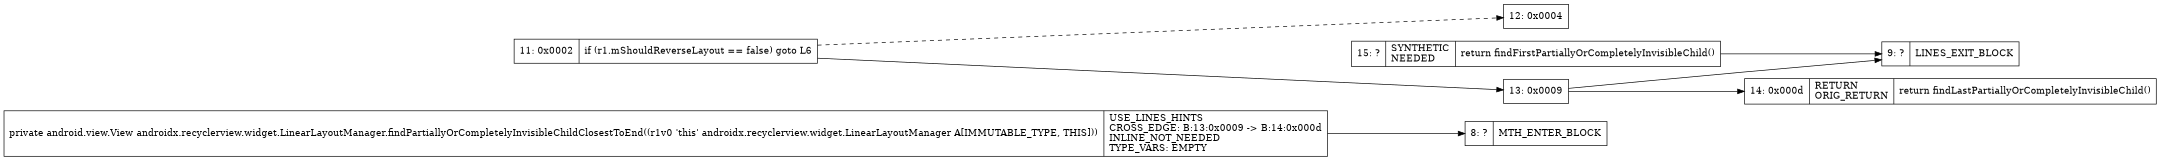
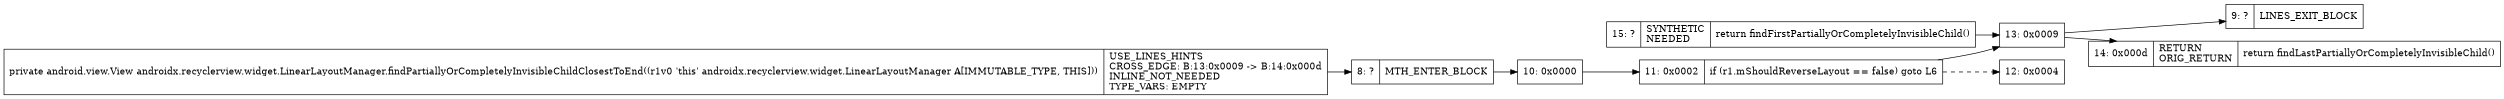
edge "15: ?" -> "9: ?": now "15: ?" -> "13: 0x0009"
node "10: 0x0000": added
